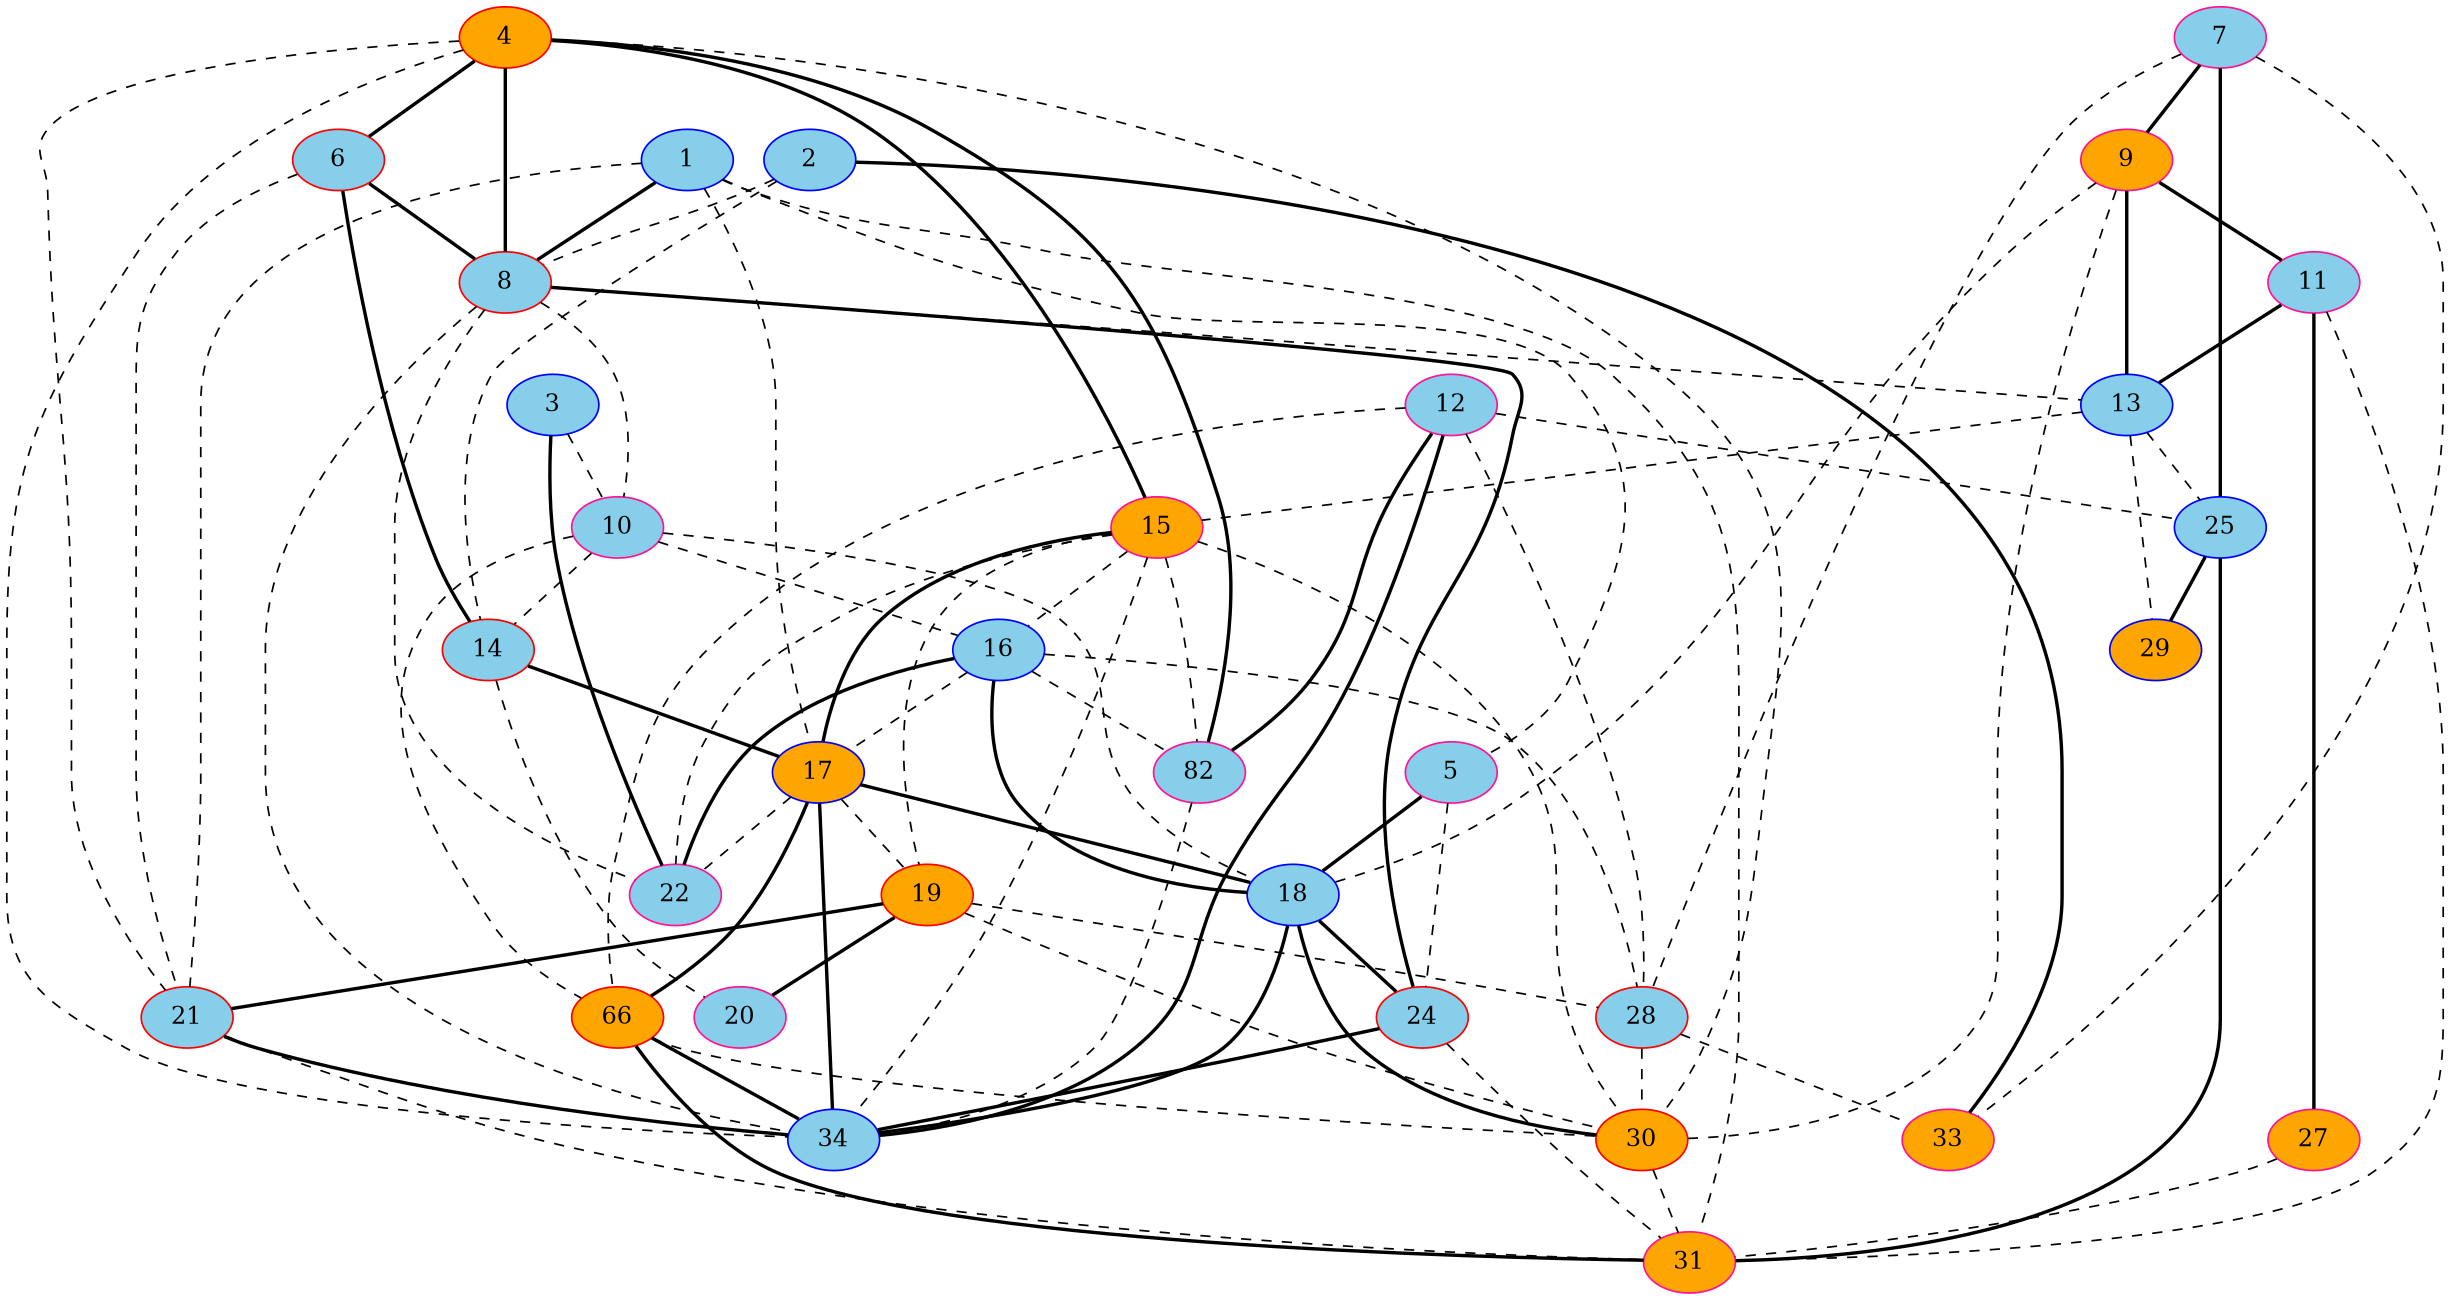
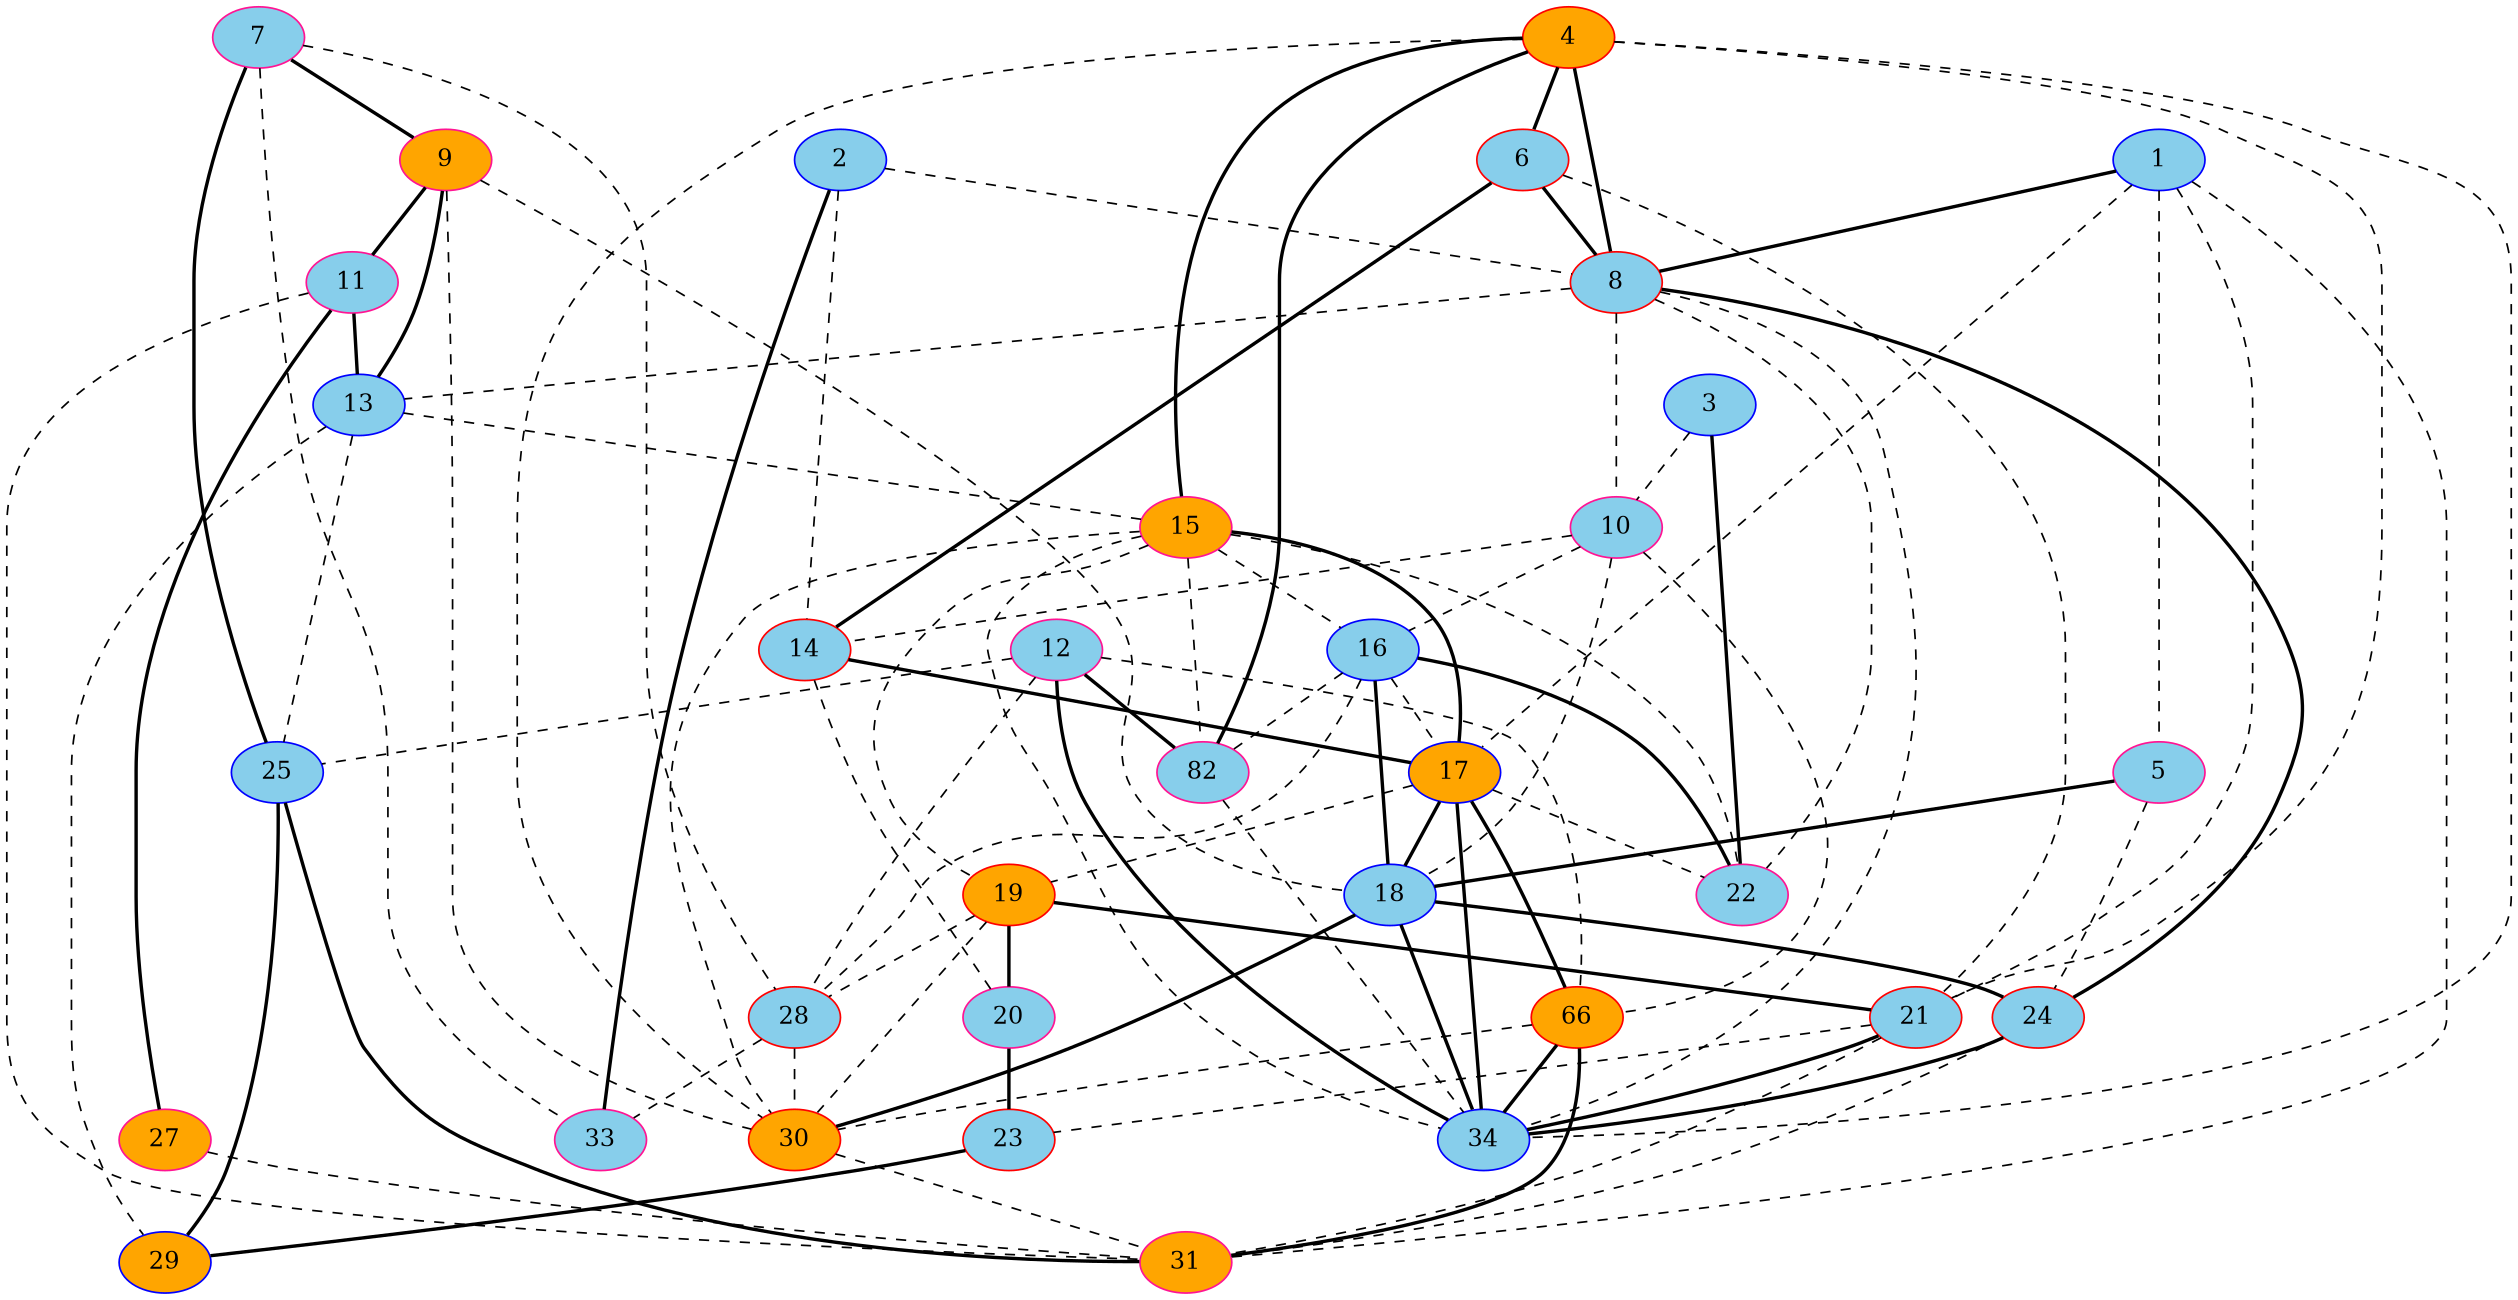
node "23": added
node "33": fillcolor orange -> skyblue
